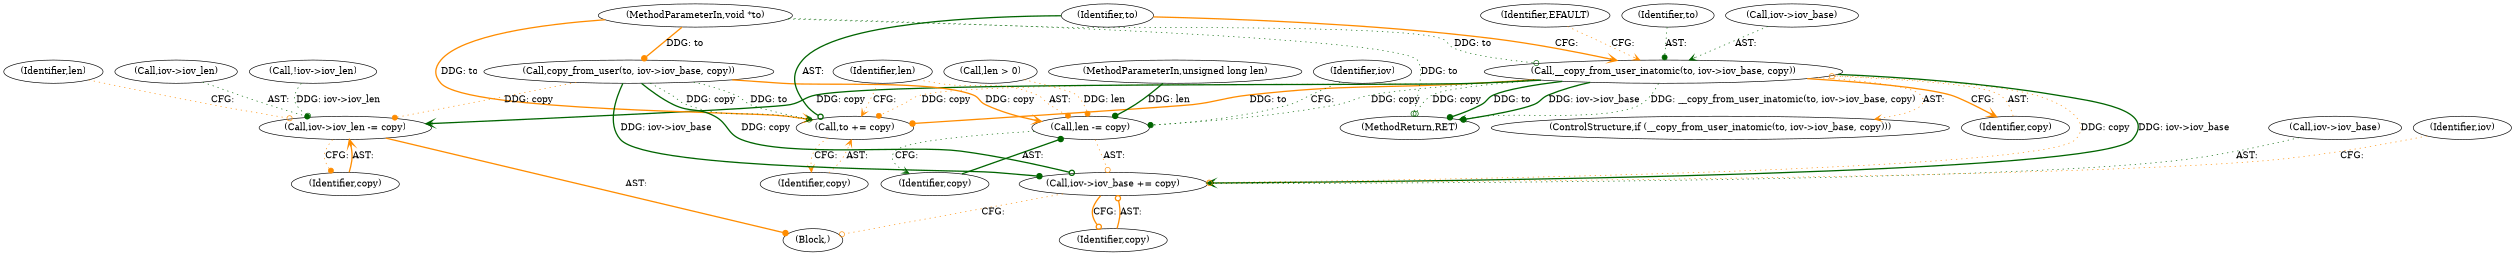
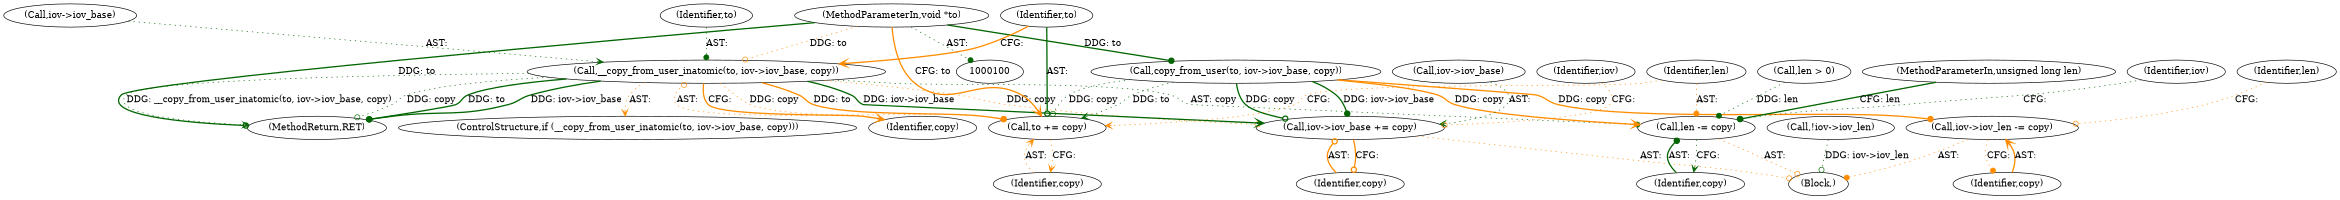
node "(Identifier,EFAULT)": removed
edge "(MethodParameterIn,void *to)" -> "(Call,__copy_from_user_inatomic(to, iov->iov_base, copy))": color darkgreen -> darkorange
edge "(MethodParameterIn,void *to)" -> "(MethodReturn,RET)": style dotted -> bold
edge "(MethodParameterIn,void *to)" -> "(Call,copy_from_user(to, iov->iov_base, copy))": color darkorange -> darkgreen
node "(Call,iov->iov_len)": removed
edge "(MethodParameterIn,void *to)" -> "(Call,to += copy)": label "DDG: to" -> "CFG: to"
node "1000100": added
edge "(Call,__copy_from_user_inatomic(to, iov->iov_base, copy))" -> "(Call,iov->iov_len -= copy)": removed, label "DDG: copy"
edge "(Call,len > 0)" -> "(Call,len -= copy)": color darkorange -> darkgreen
edge "(Call,!iov->iov_len)" -> "(Call,iov->iov_len -= copy)": now "(Call,!iov->iov_len)" -> "(Block,)"
edge "(MethodParameterIn,unsigned long len)" -> "(Call,len -= copy)": label "DDG: len" -> "CFG: len"
edge "(Call,__copy_from_user_inatomic(to, iov->iov_base, copy))" -> "(Call,len -= copy)": label "DDG: copy" -> "AST: copy"
edge "(Call,copy_from_user(to, iov->iov_base, copy))" -> "(Call,iov->iov_len -= copy)": style dotted -> bold
edge "(Call,len -= copy)" -> "(Call,iov->iov_base += copy)": now "(Call,len -= copy)" -> "(Block,)"
edge "(Call,iov->iov_len -= copy)" -> "(Block,)": style bold -> dotted
edge "(Call,iov->iov_base += copy)" -> "(Block,)": label "CFG: " -> "AST: "
